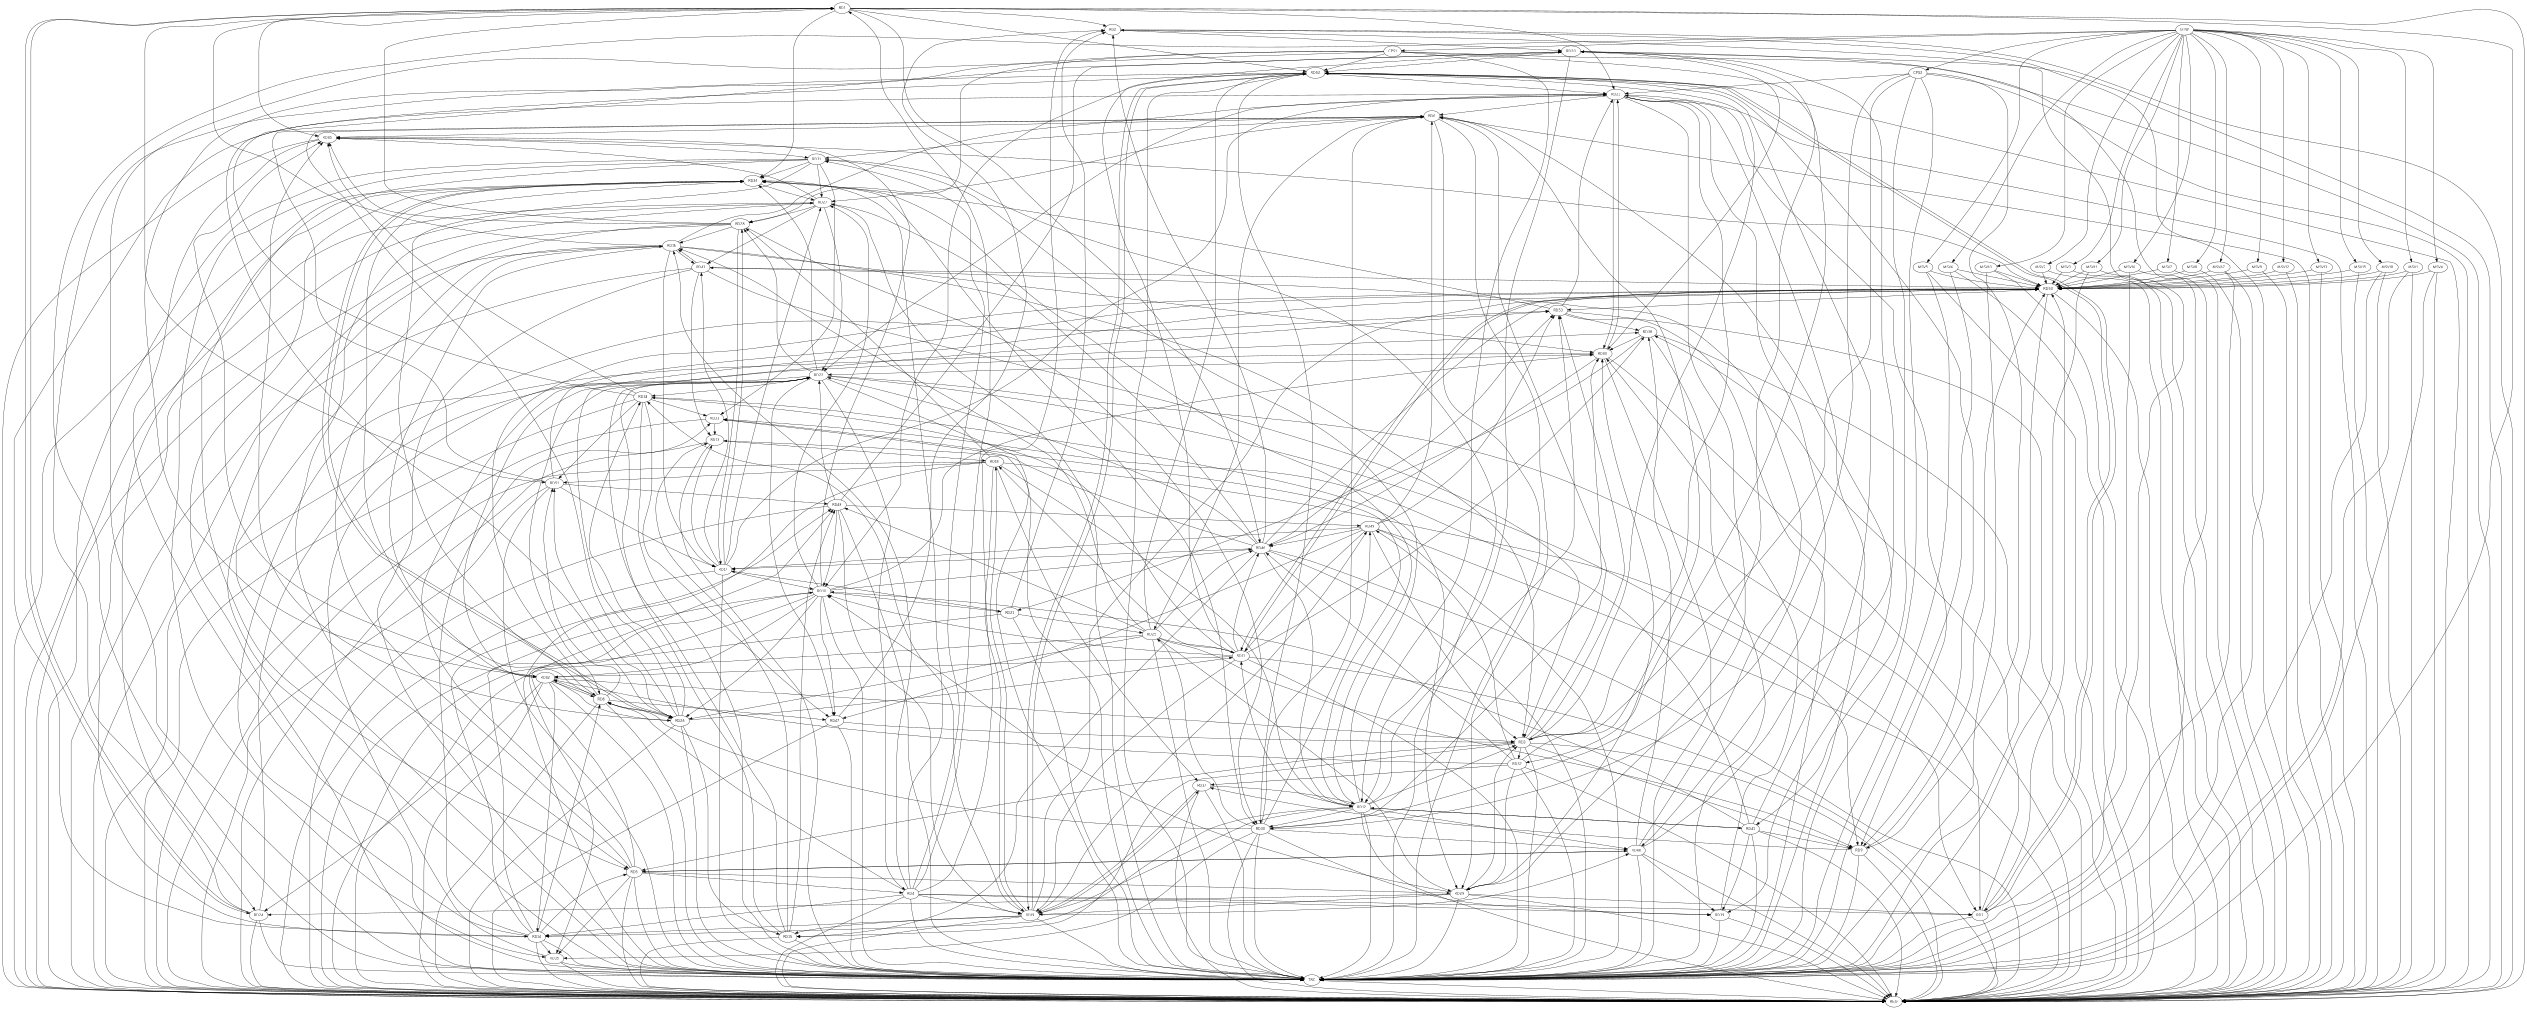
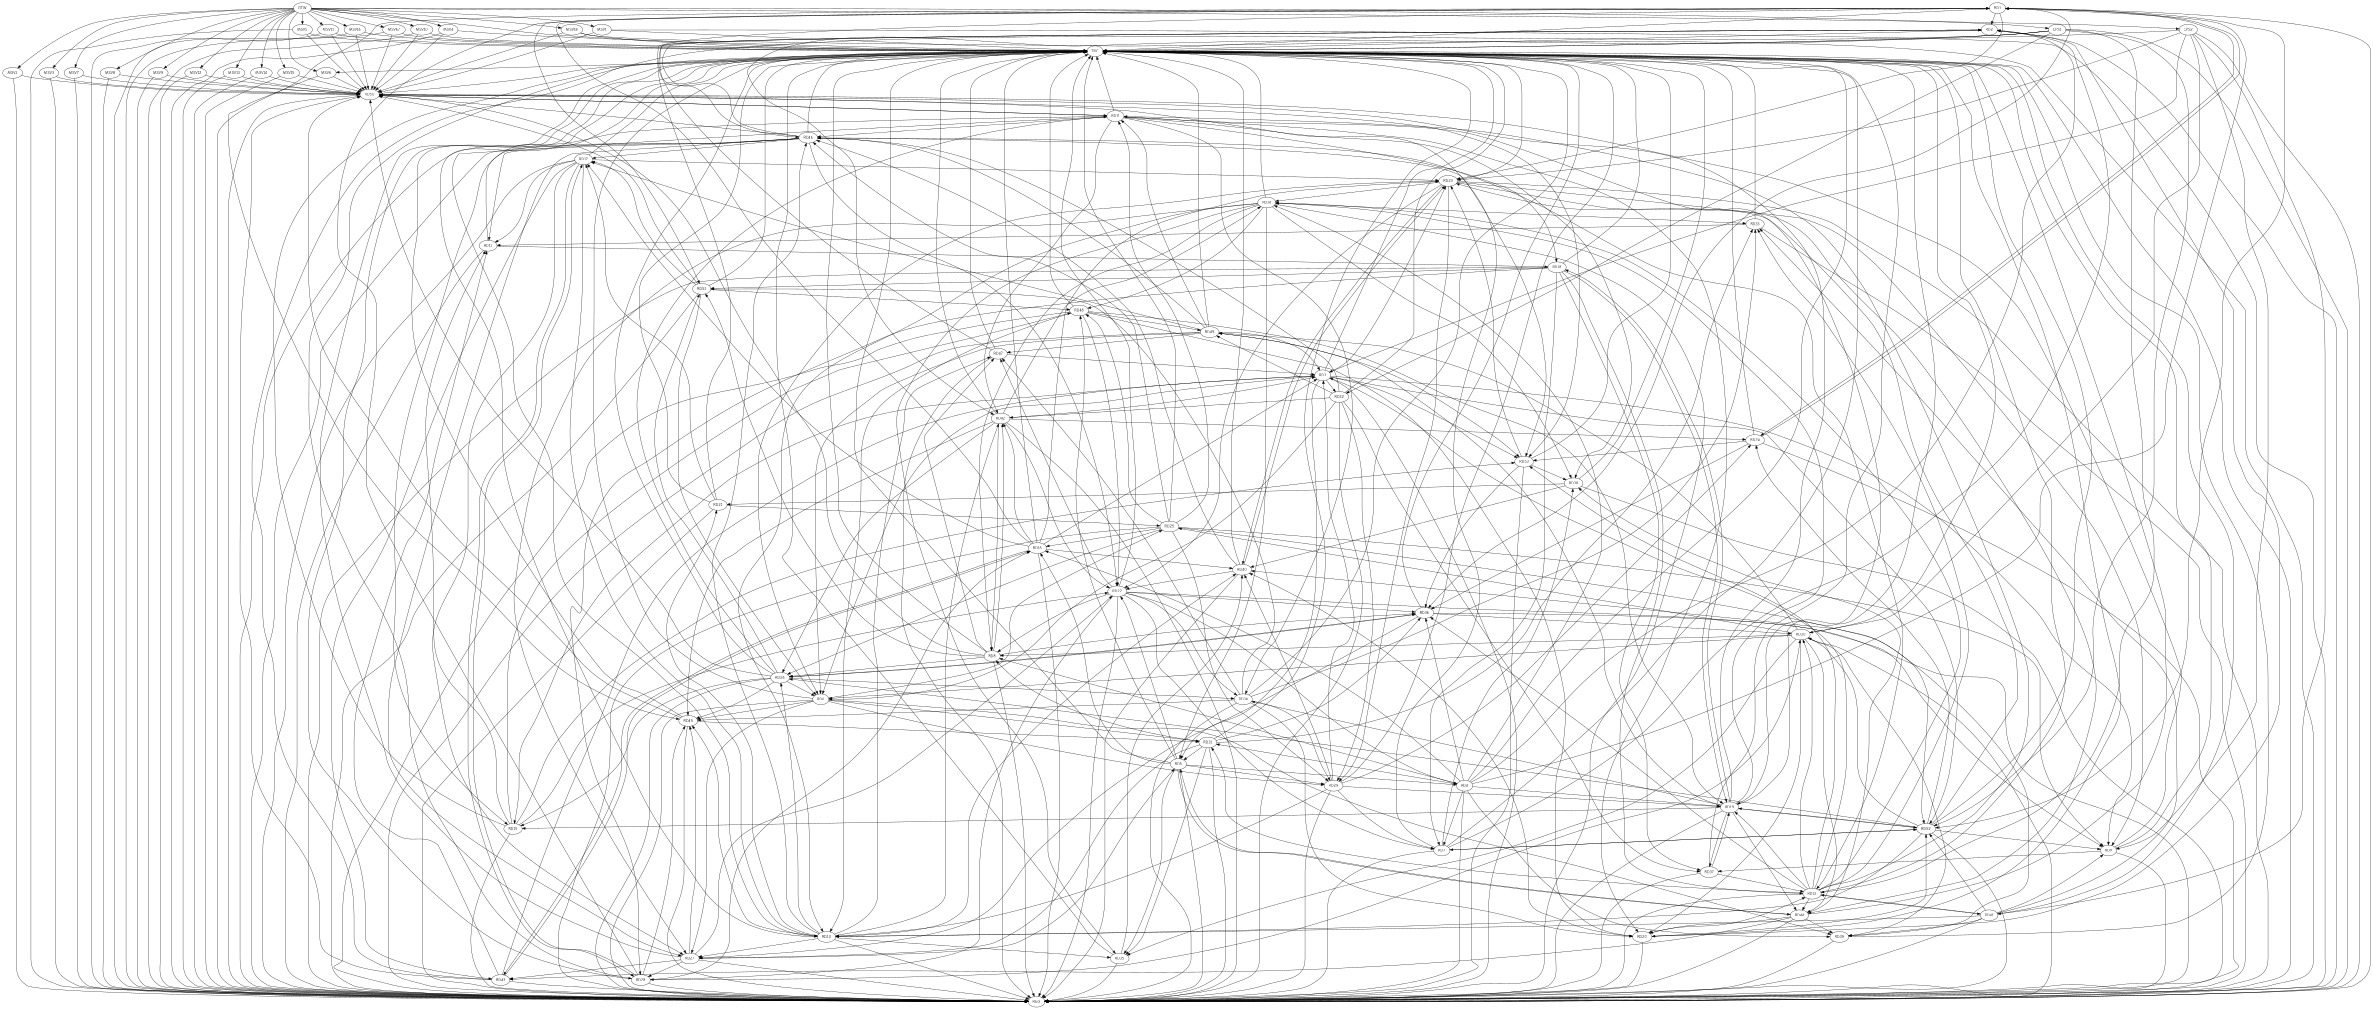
node "MSV14": added
edge "RD30" -> "RD40": removed
edge "MSV6" -> "TRC": reversed
